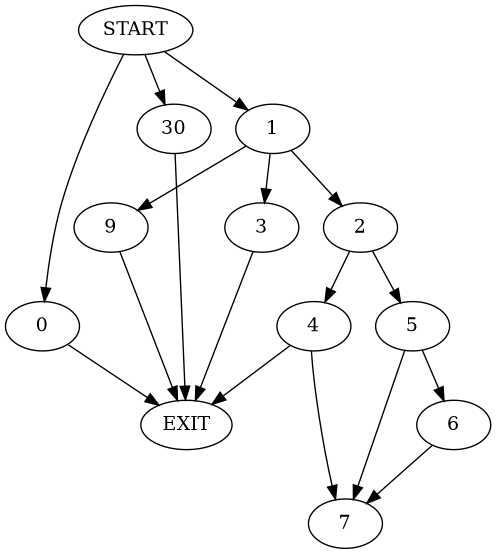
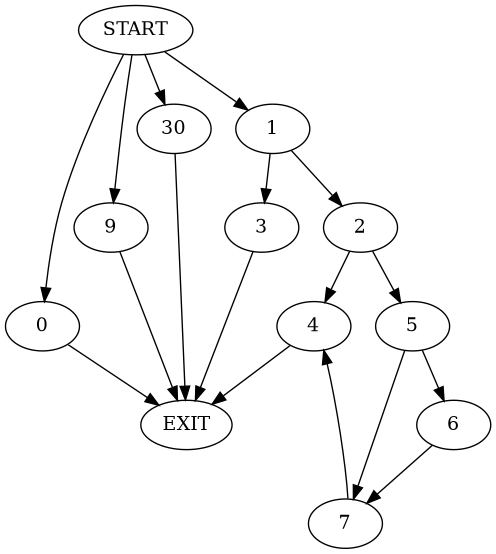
edge "1" -> "9": now "START" -> "9"
edge "4" -> "7": reversed
